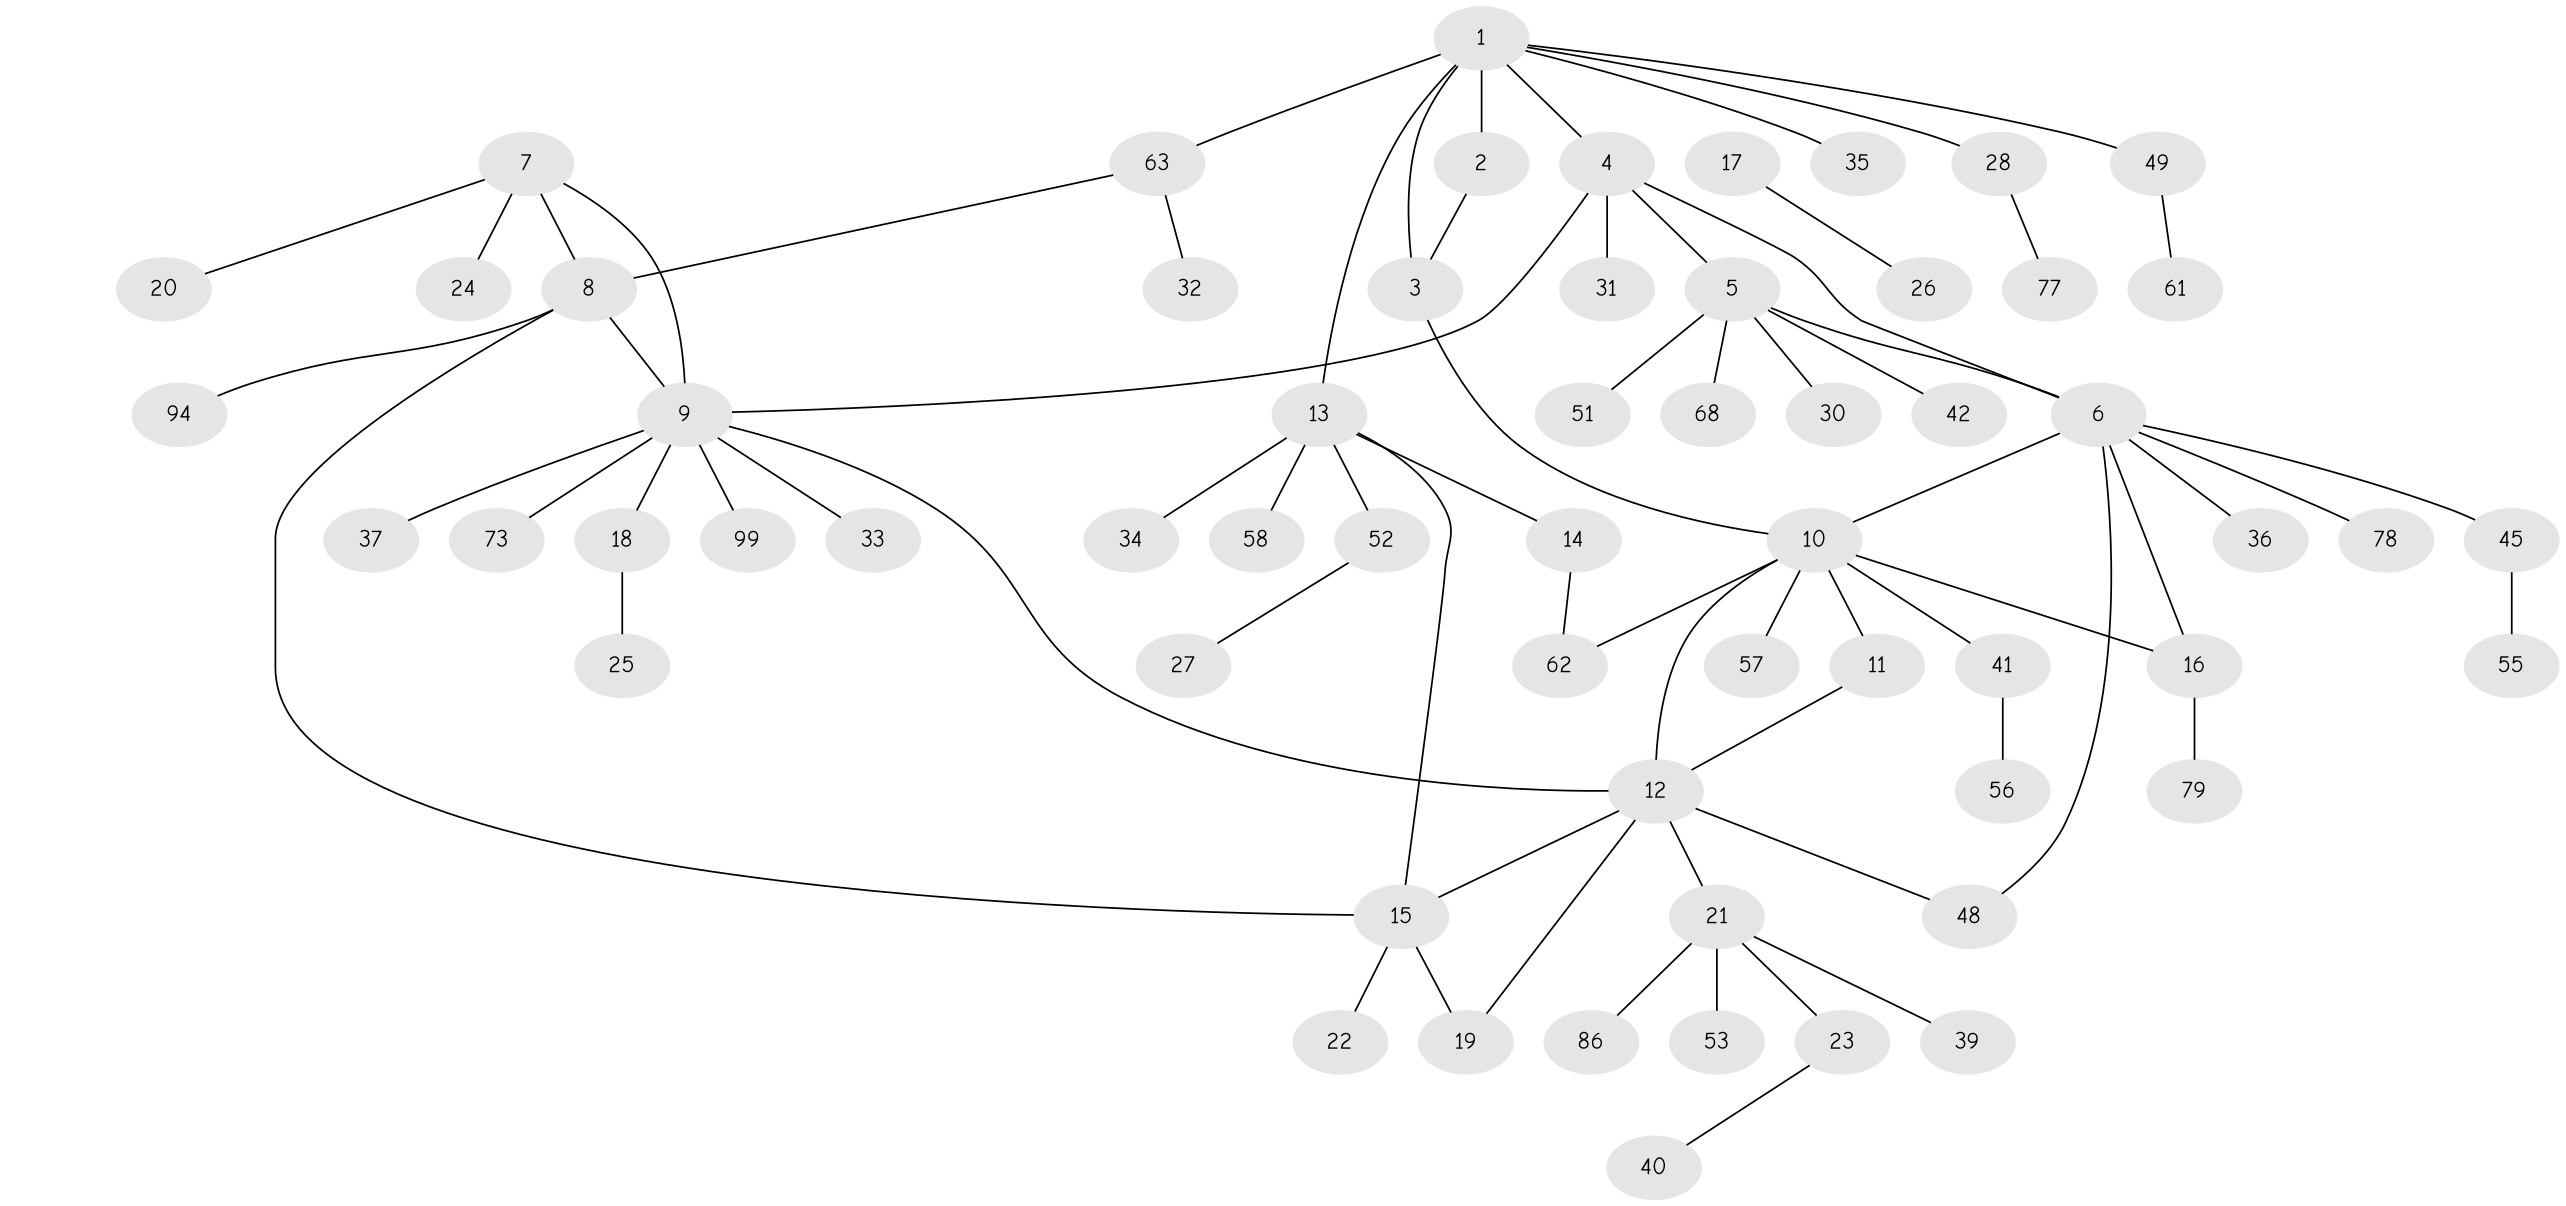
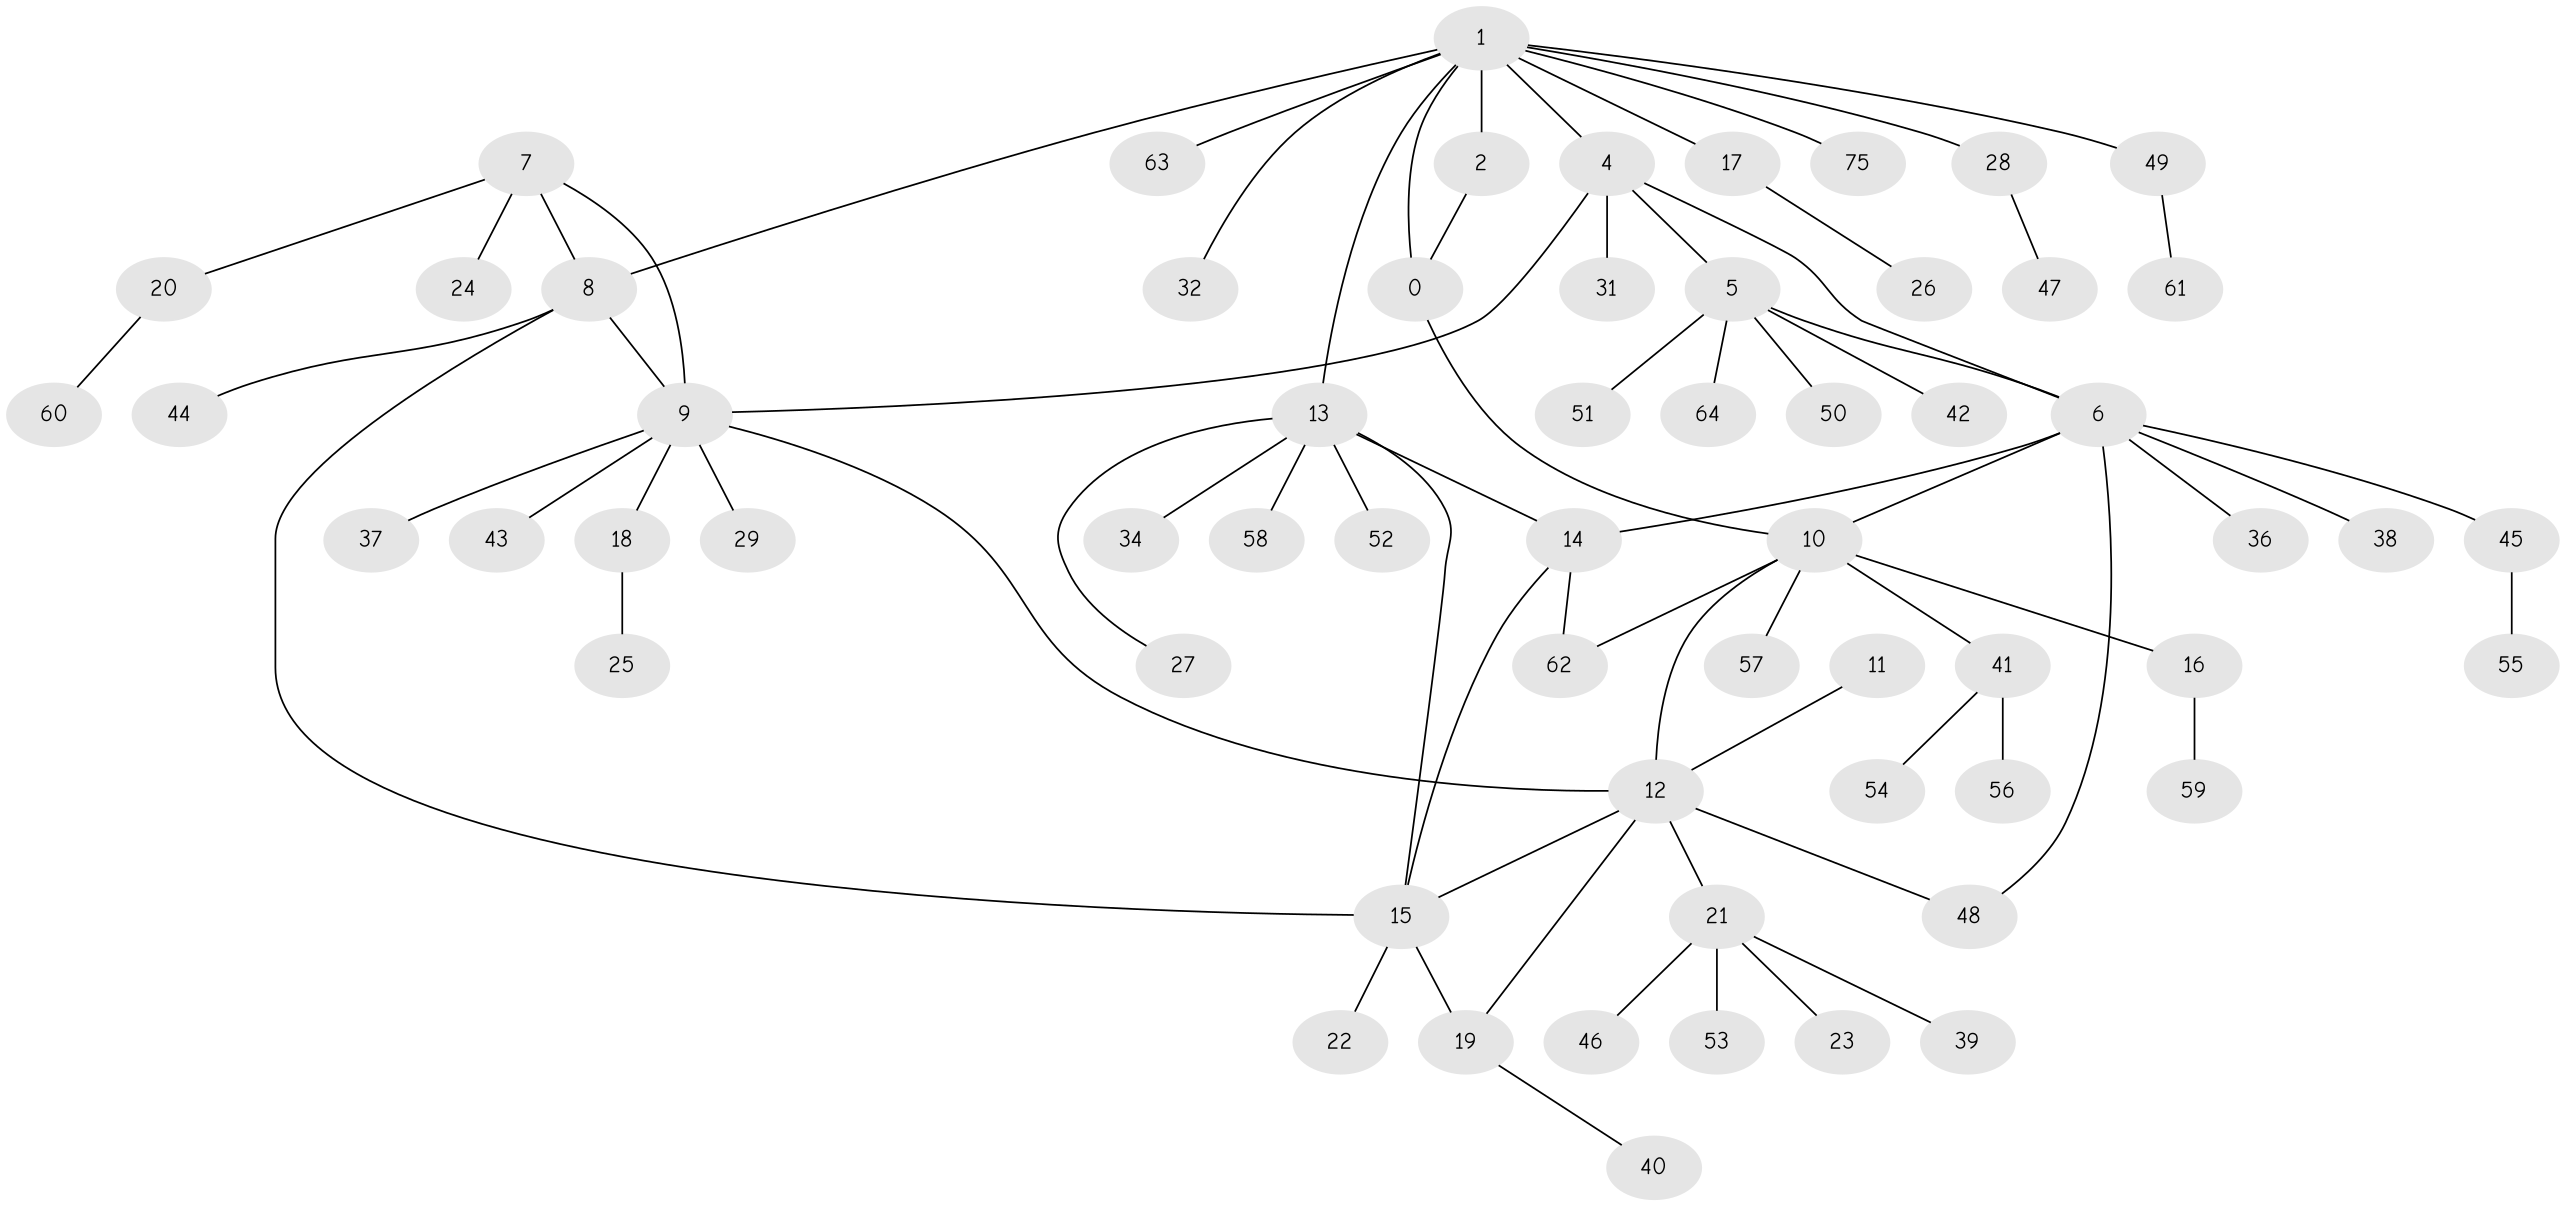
edge "1" -- "17": added
node "35": label "35" -> "75"
edge "63" -- "8": now "1" -- "8"
edge "63" -- "32": now "1" -- "32"
node "3": label "3" -> "0"
node "77": label "77" -> "47"
node "60": added
node "94": label "94" -> "44"
node "68": label "68" -> "64"
node "30": label "30" -> "50"
node "73": label "73" -> "43"
node "99": label "99" -> "29"
node "33": removed
edge "6" -- "16": now "6" -- "14"
node "78": label "78" -> "38"
edge "52" -- "27": now "13" -- "27"
edge "10" -- "11": removed
edge "14" -- "15": added
node "54": added
node "79": label "79" -> "59"
node "86": label "86" -> "46"
edge "23" -- "40": now "19" -- "40"
